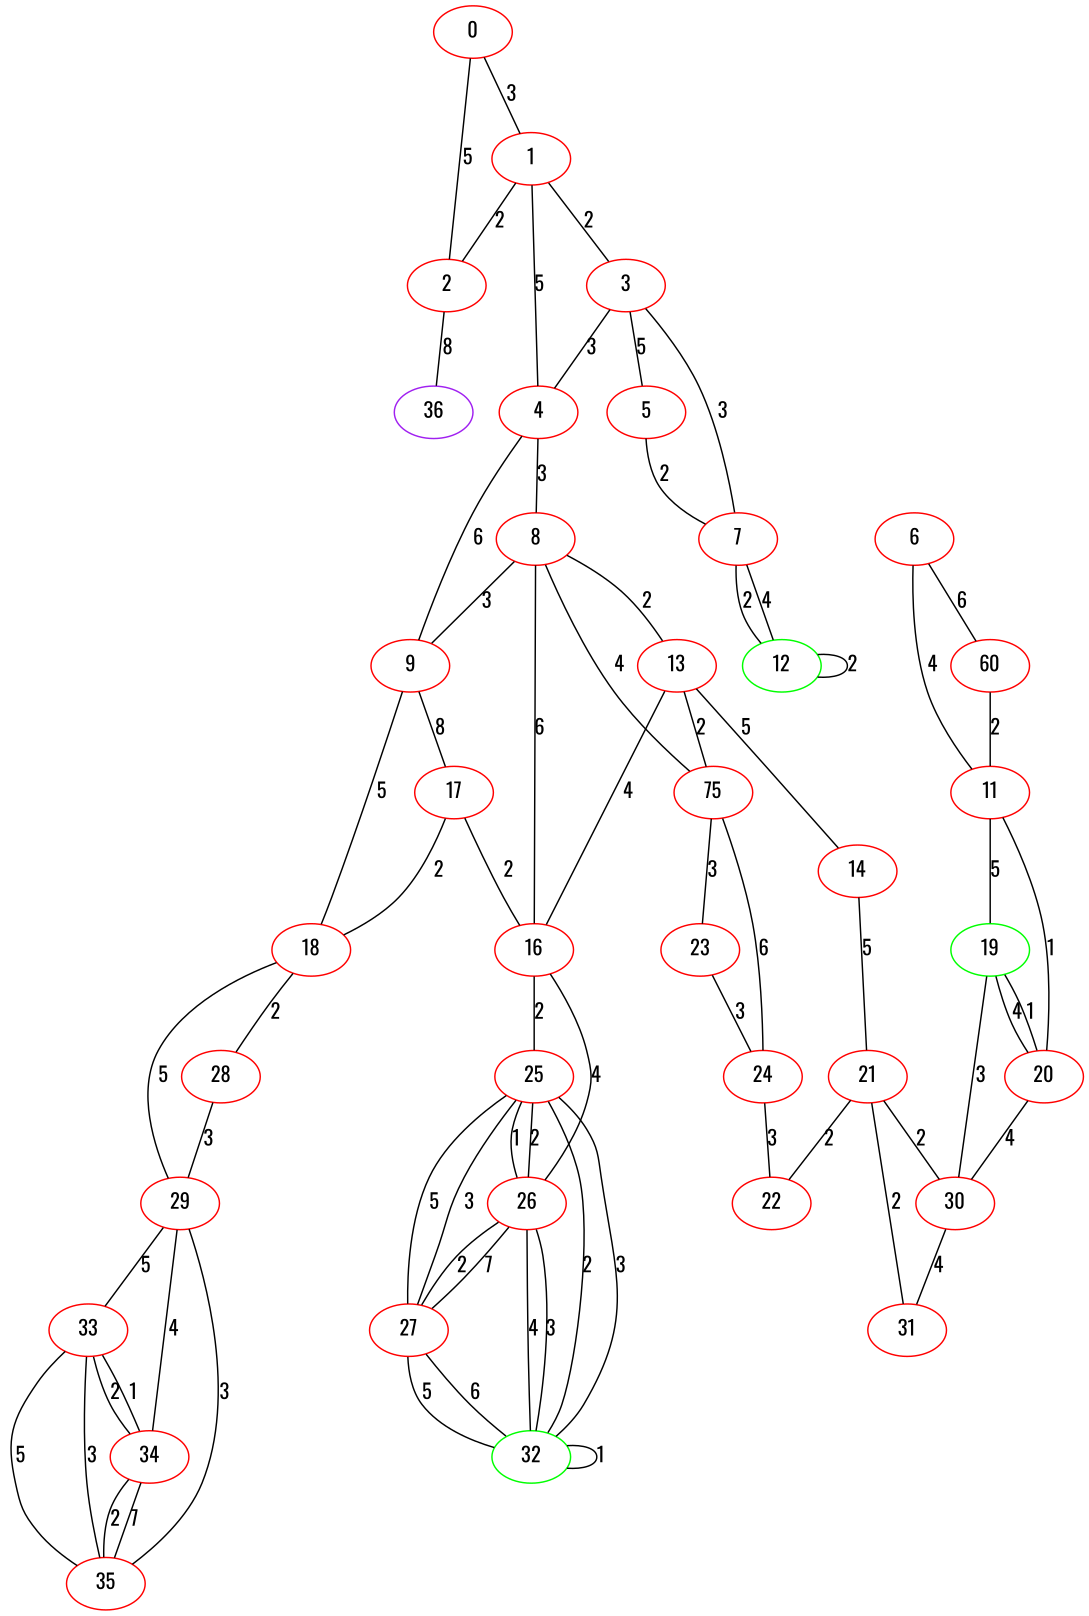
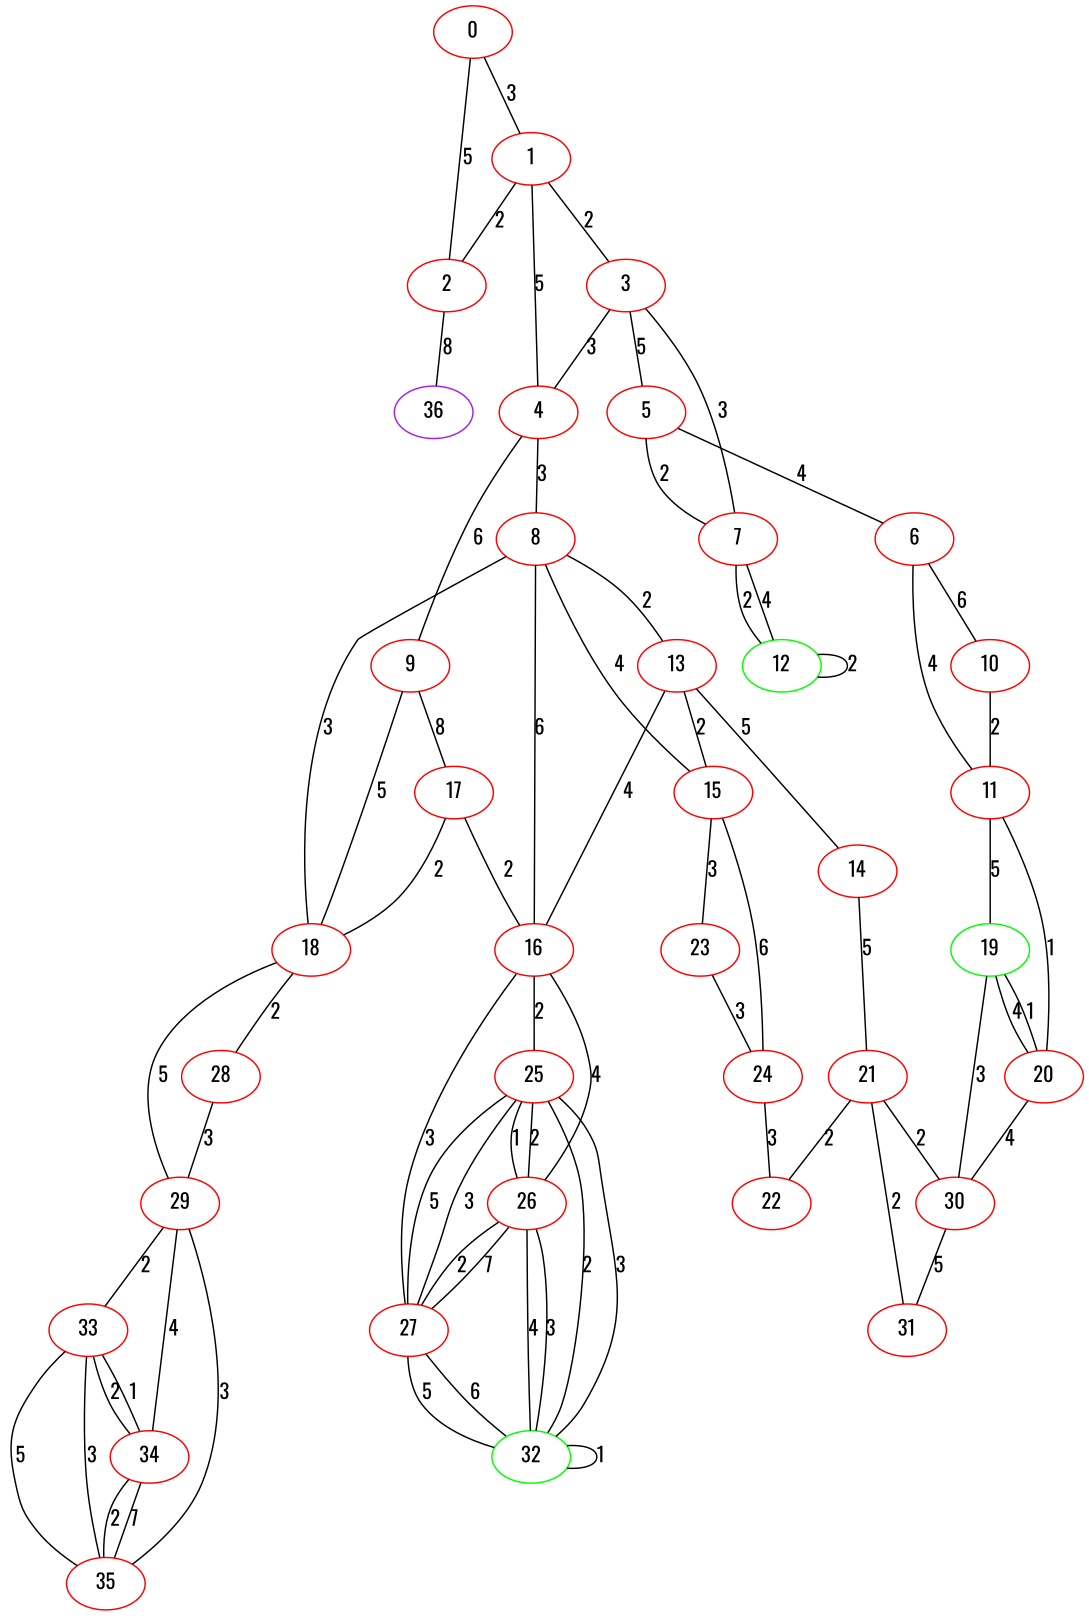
edge "5" -- "6": added, label "4"
edge "8" -- "9": now "8" -- "18"
node "60": label "60" -> "10"
node "75": label "75" -> "15"
edge "16" -- "27": added, label "3"
edge "29" -- "33": label "5" -> "2"
edge "30" -- "31": label "4" -> "5"
